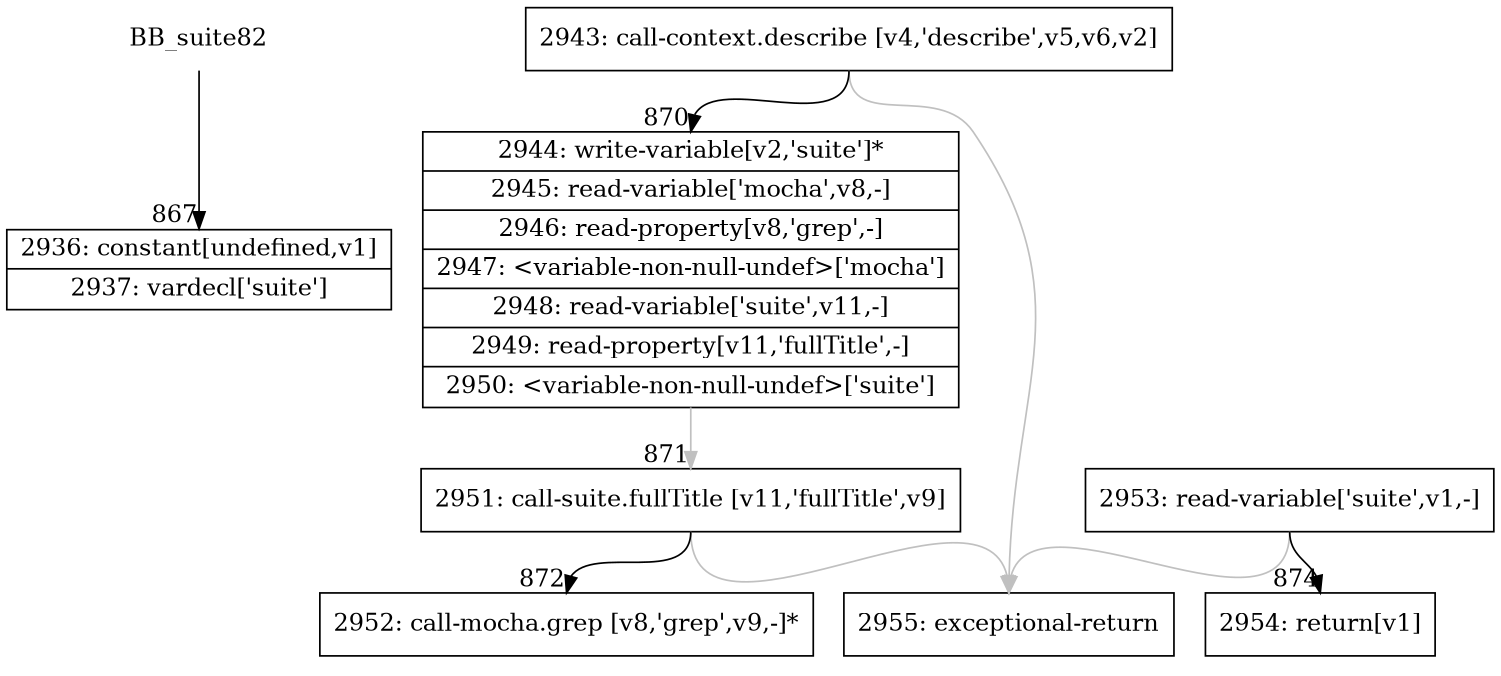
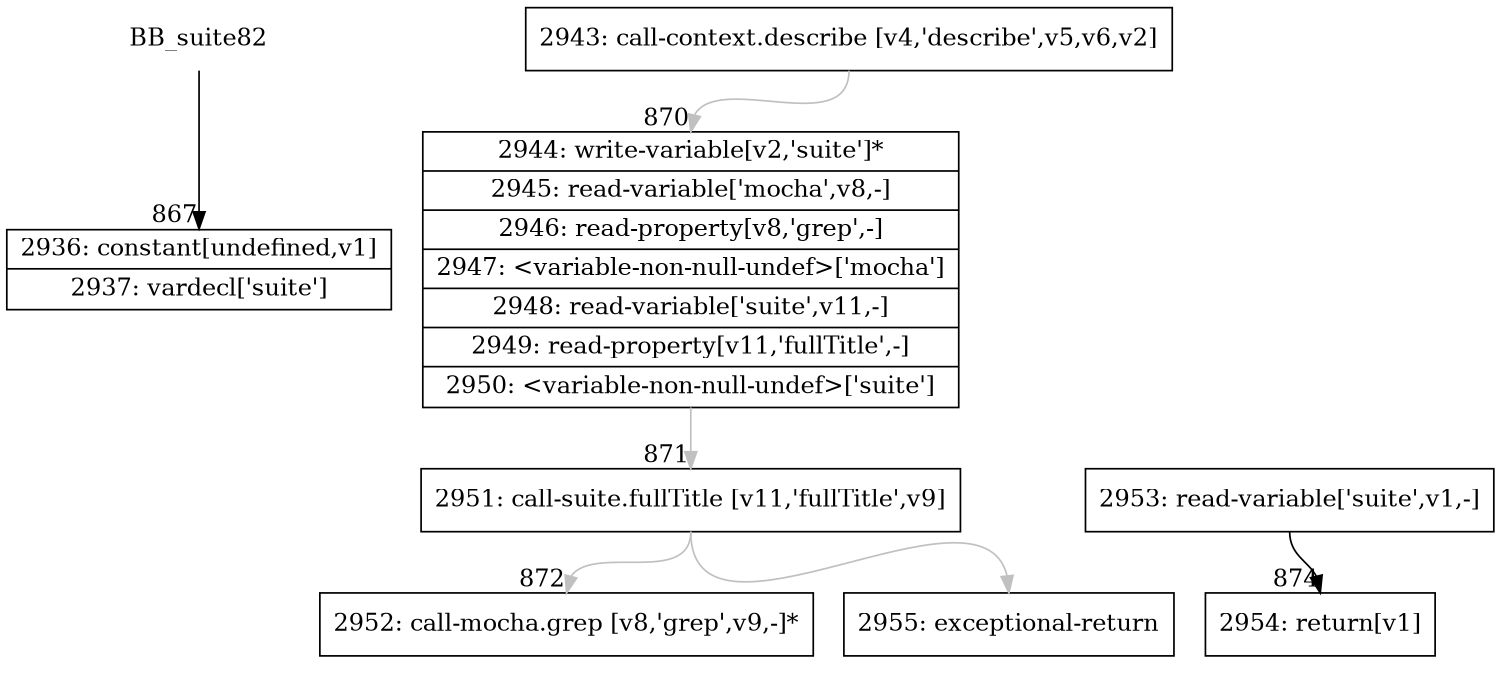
edge "2943: call-context.describe [v4,'describe',v5,v6,v2]" -> "2944: write-variable[v2,'suite']*": color black -> gray
edge "2943: call-context.describe [v4,'describe',v5,v6,v2]" -> "2955: exceptional-return": removed
edge "2951: call-suite.fullTitle [v11,'fullTitle',v9]" -> "2952: call-mocha.grep [v8,'grep',v9,-]*": color black -> gray
edge "2953: read-variable['suite',v1,-]" -> "2955: exceptional-return": removed
